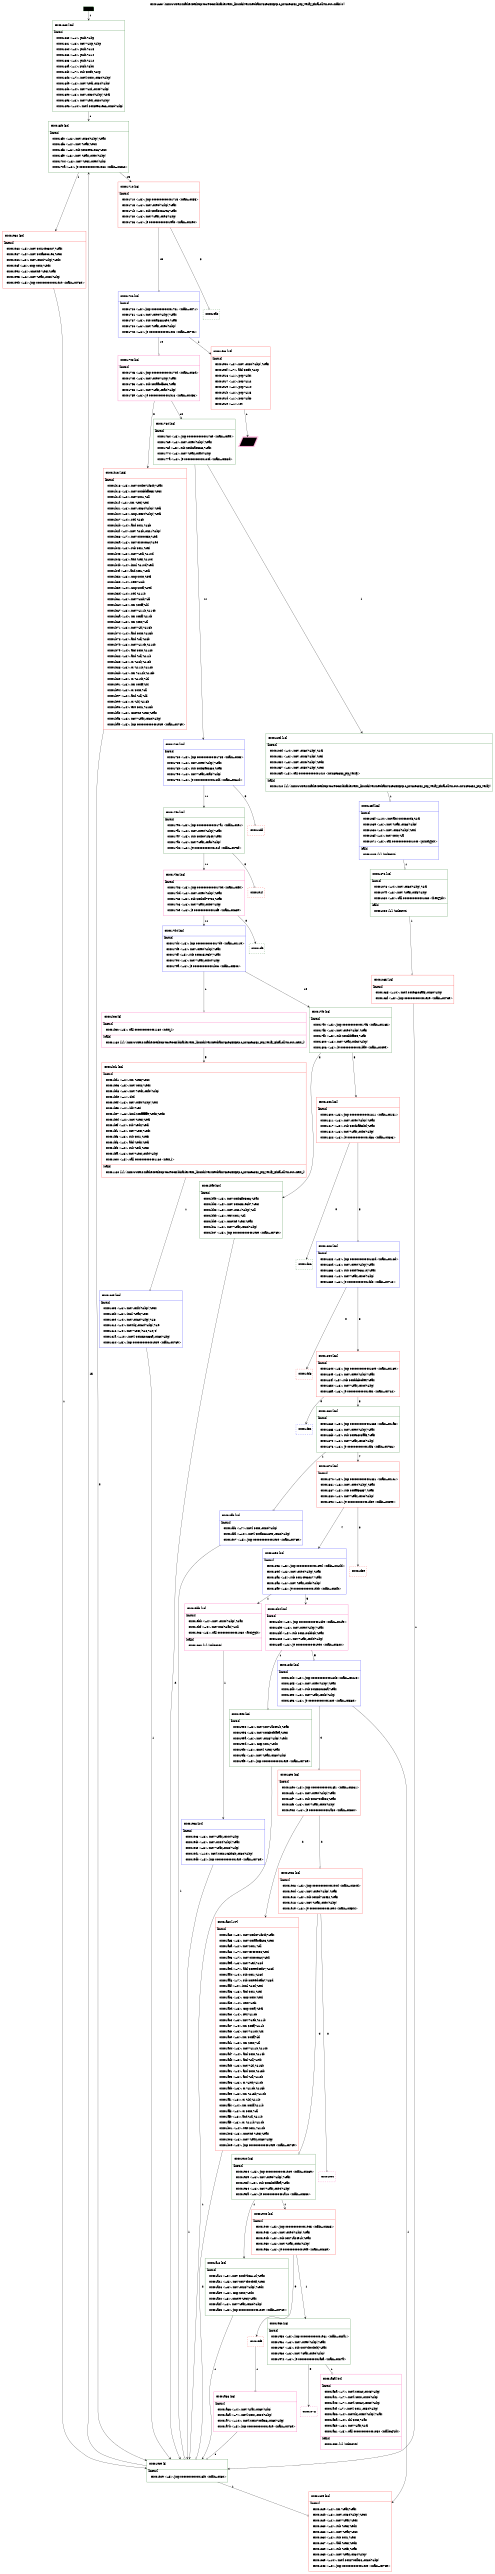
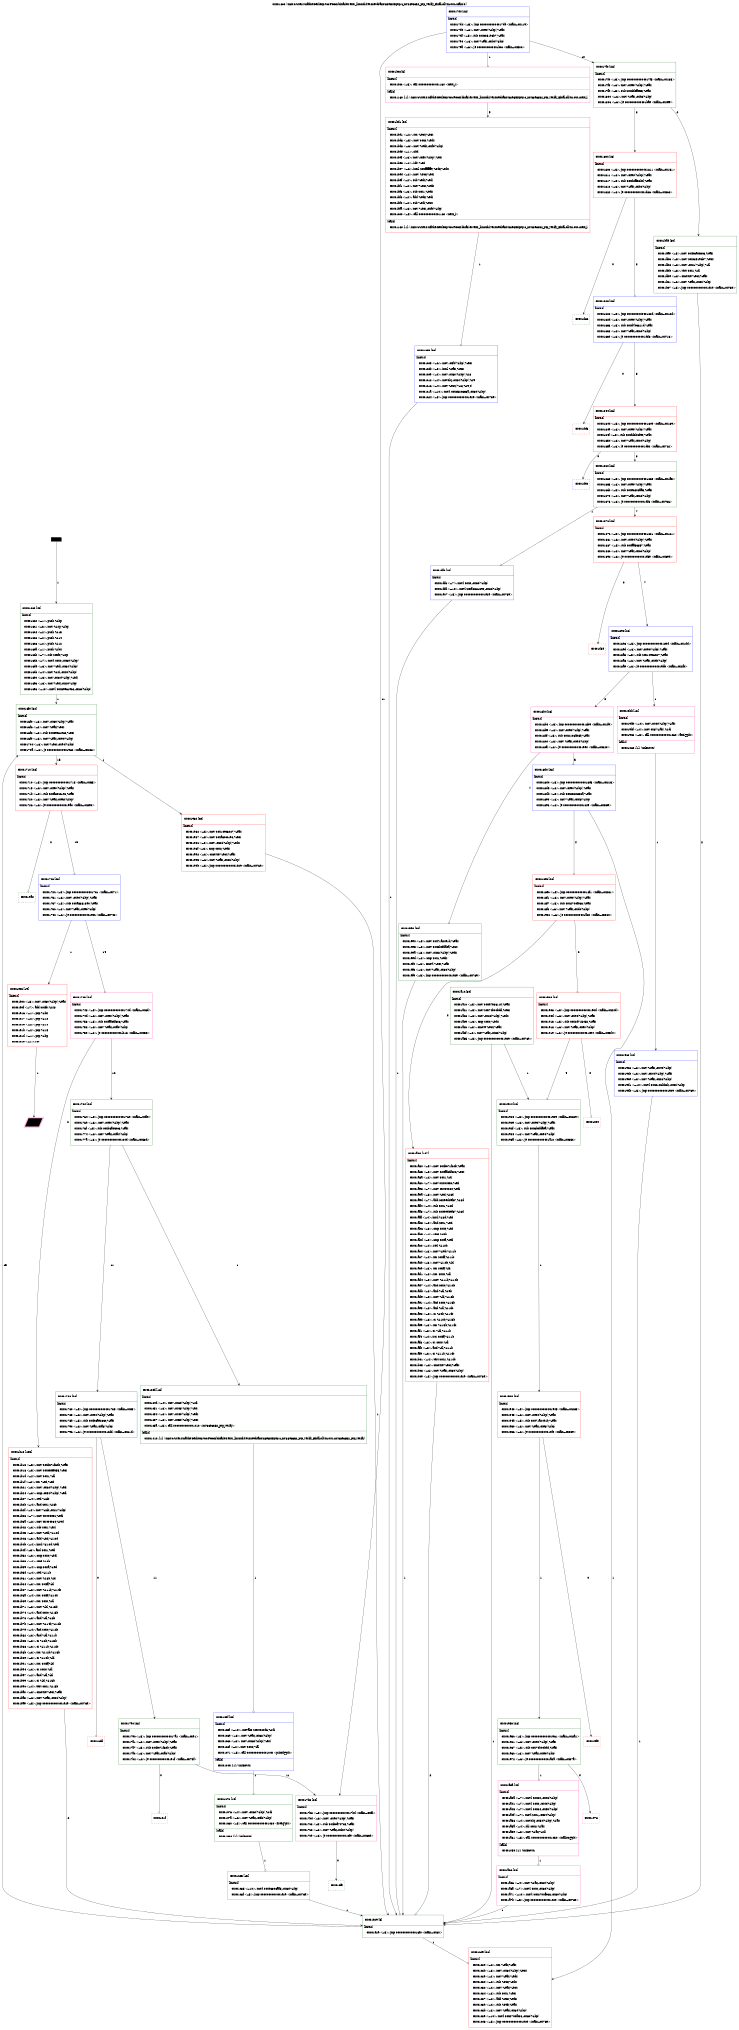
edge "0x4017b8 [28]" -> "0x4017d4 [28]": reversed
edge "0x401924 [28]" -> "0x401a1c [30]": reversed
edge "0x4019fe" -> "0x401a66 [26]": now "0x401a3a [44]" -> "0x401a66 [26]"
